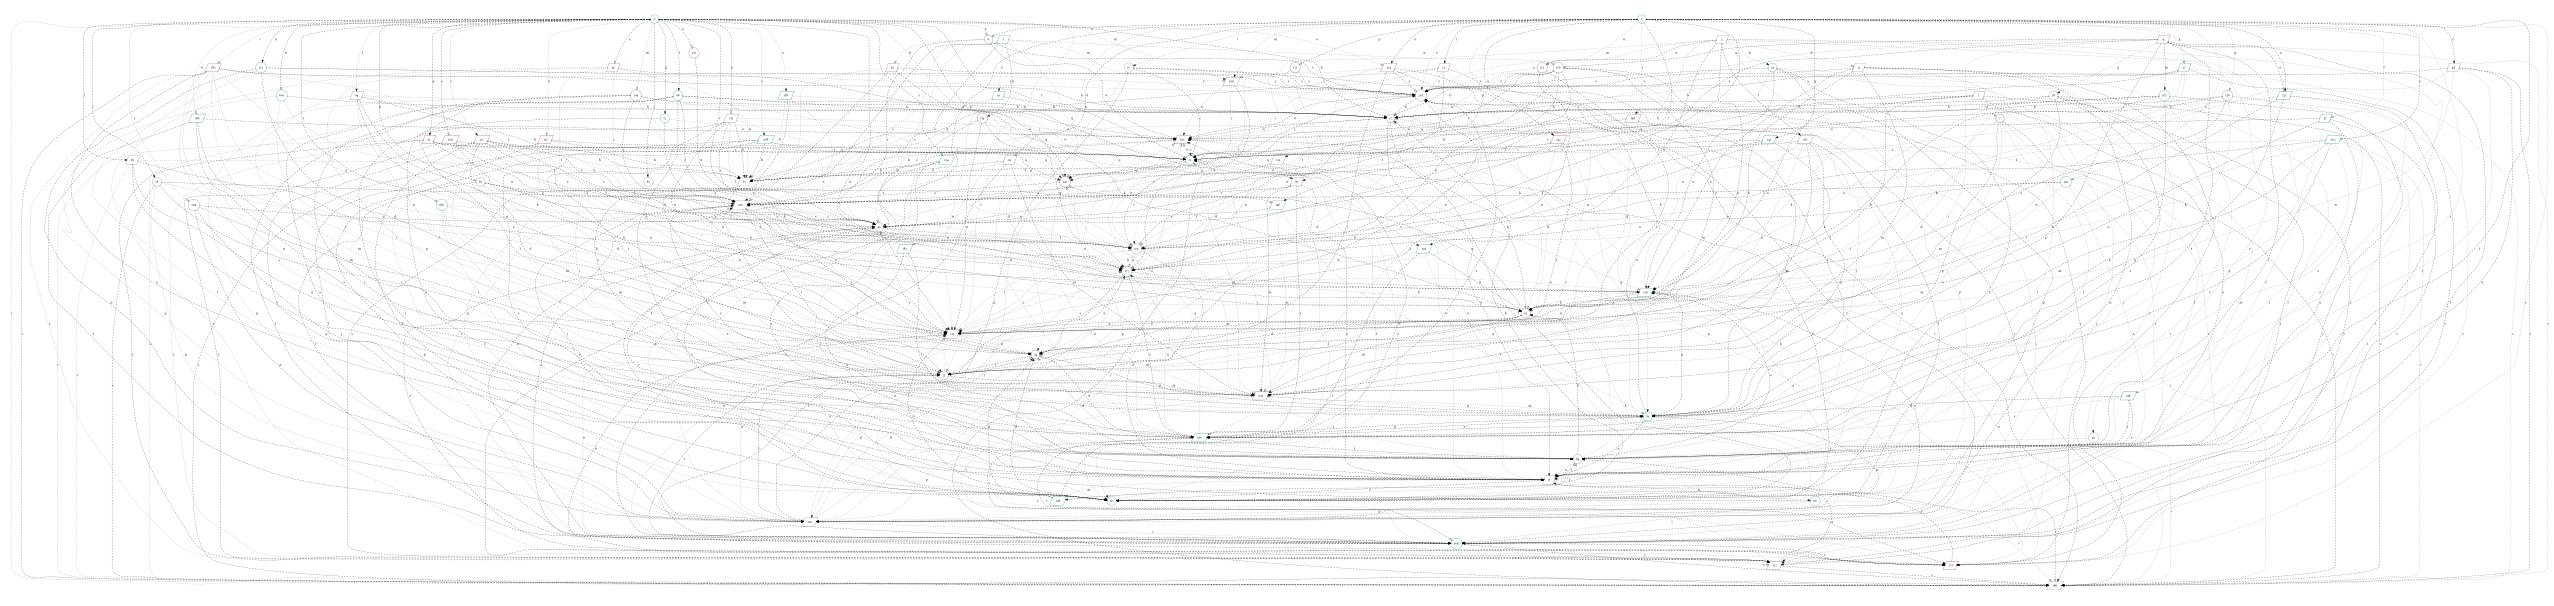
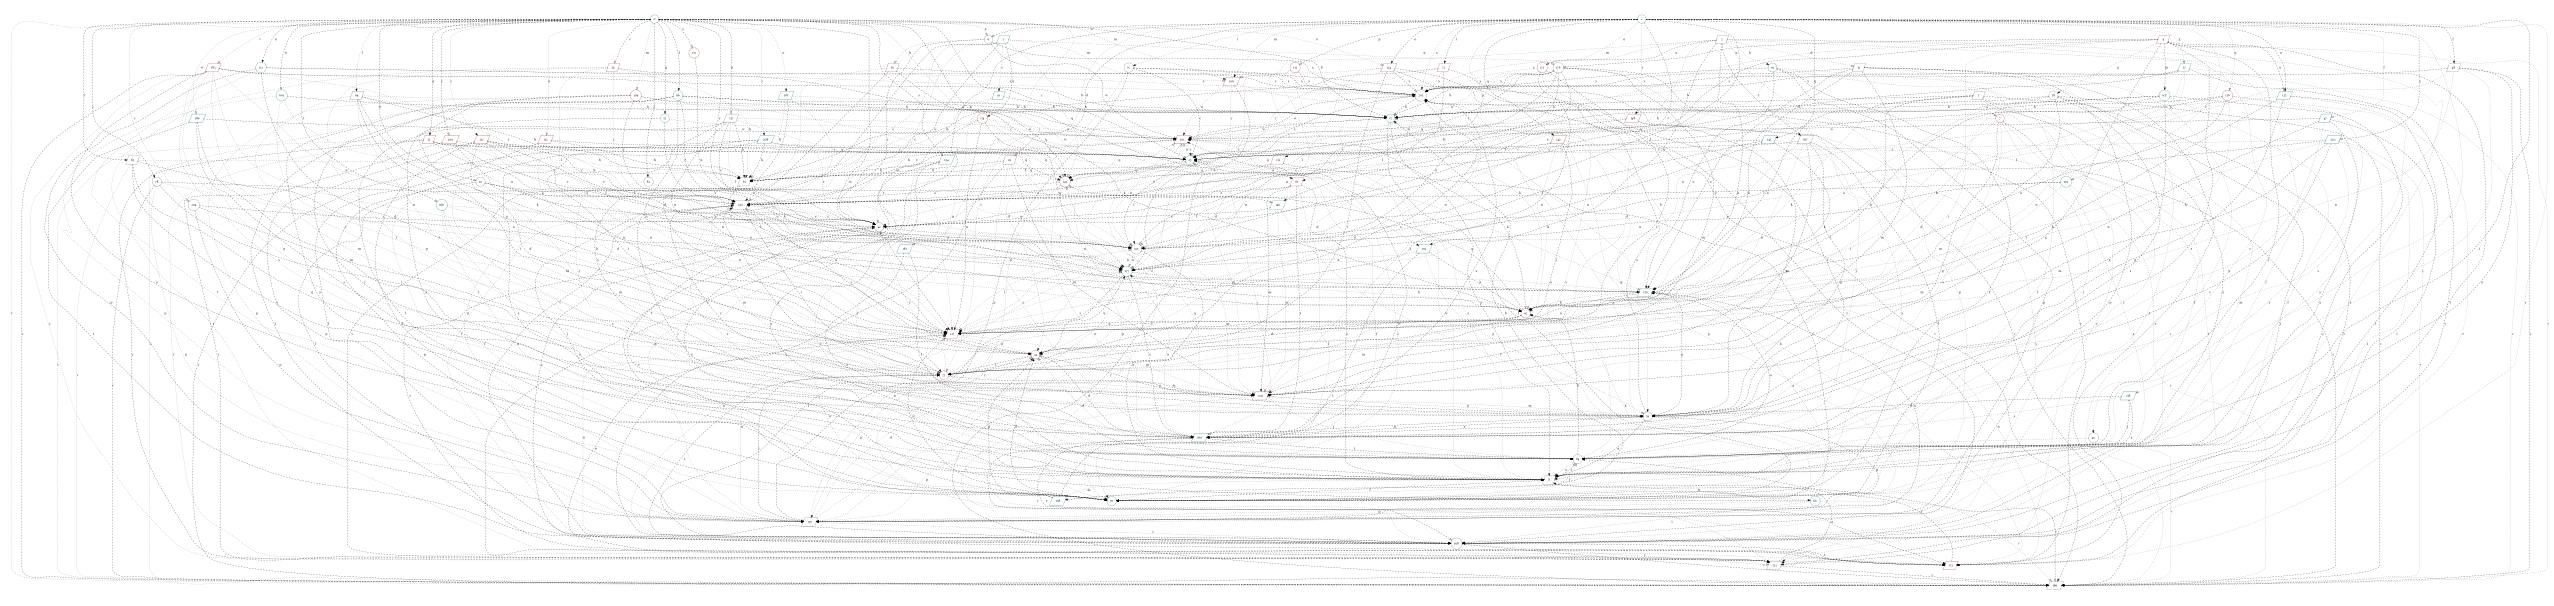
edge "92" -> "109": style dashed -> dotted
edge "204" -> "84": removed, label "j"
